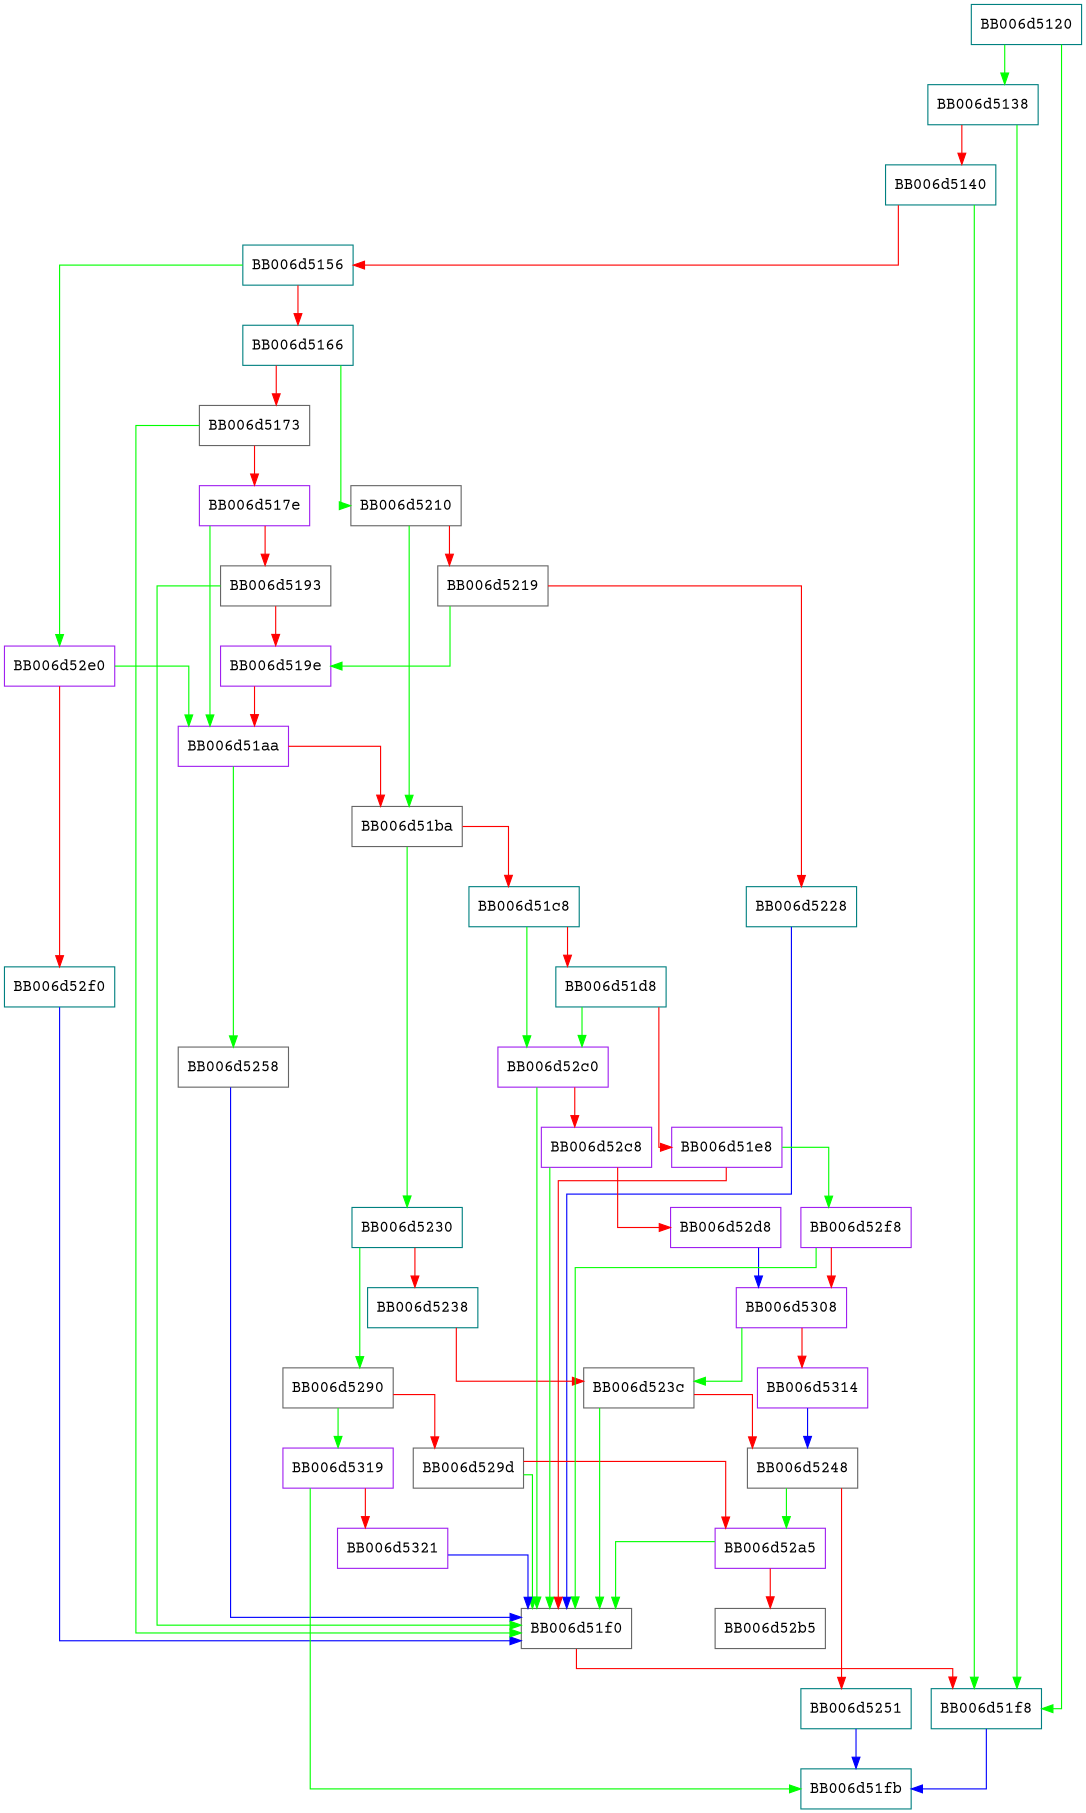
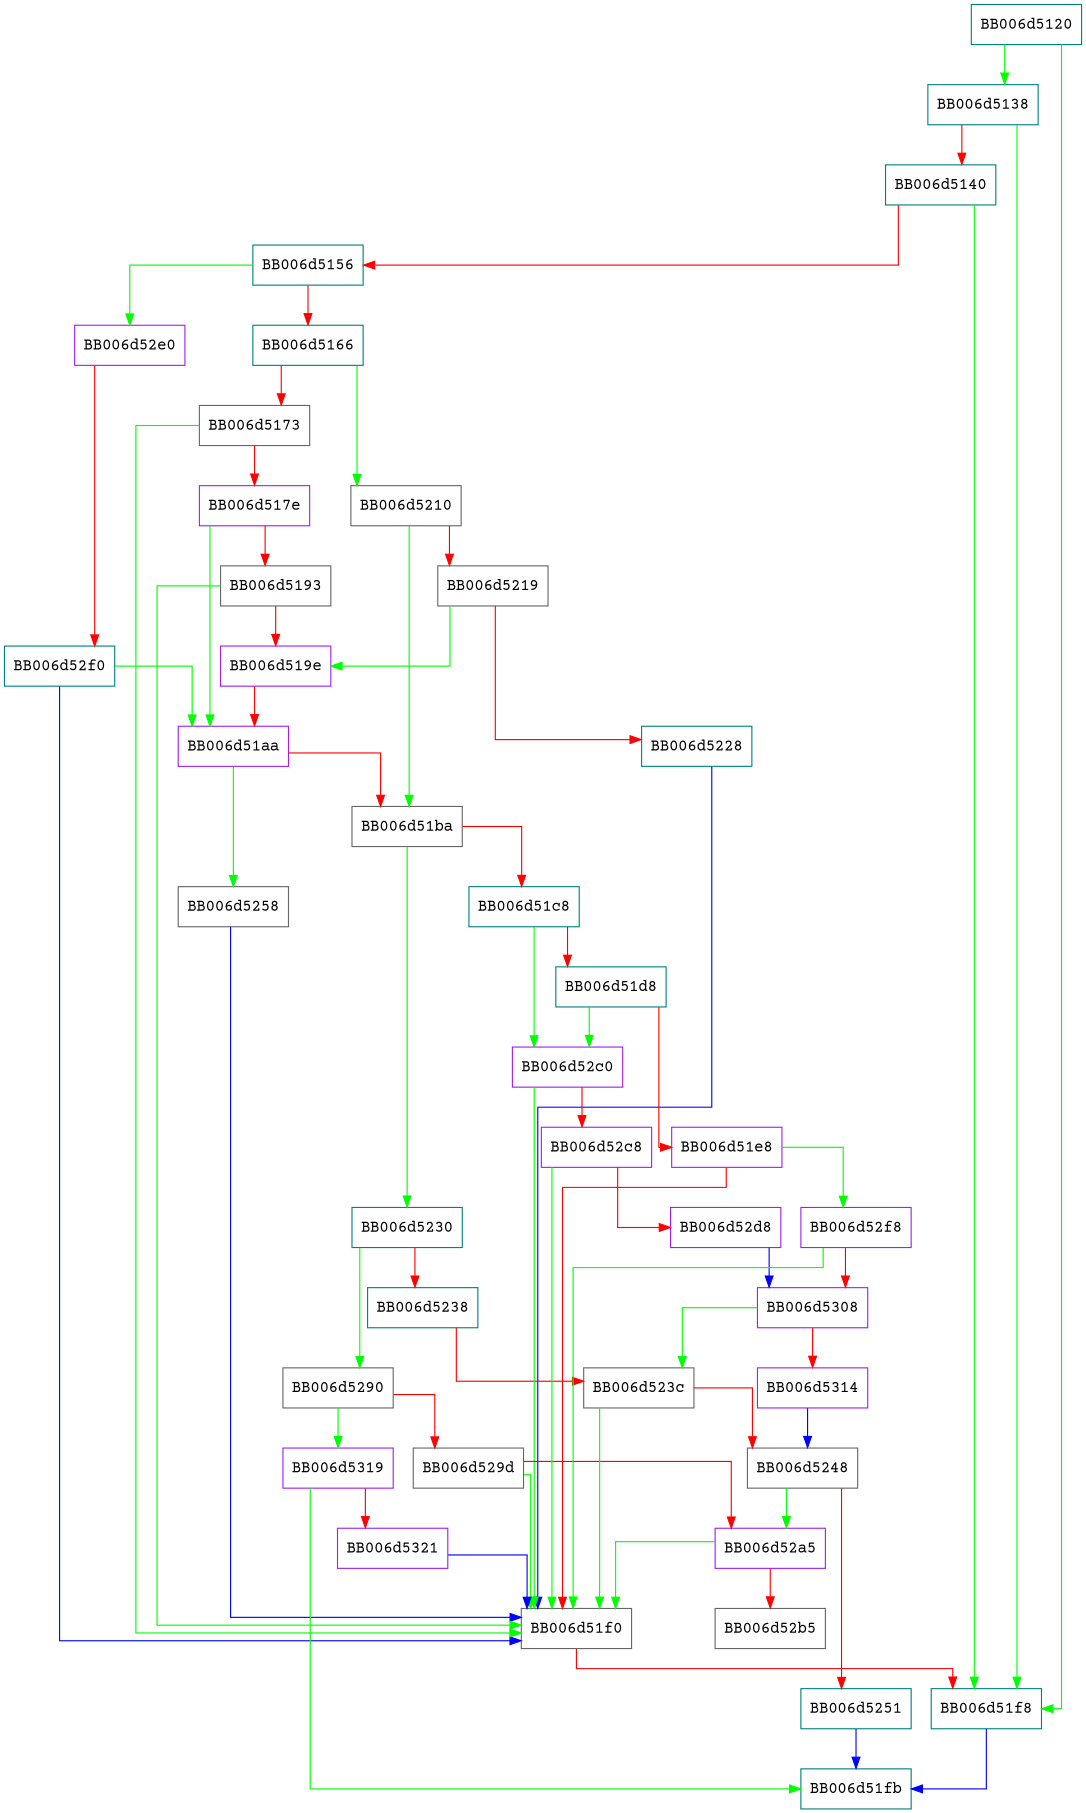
edge "BB006d52e0" -> "BB006d51aa": now "BB006d52f0" -> "BB006d51aa"
